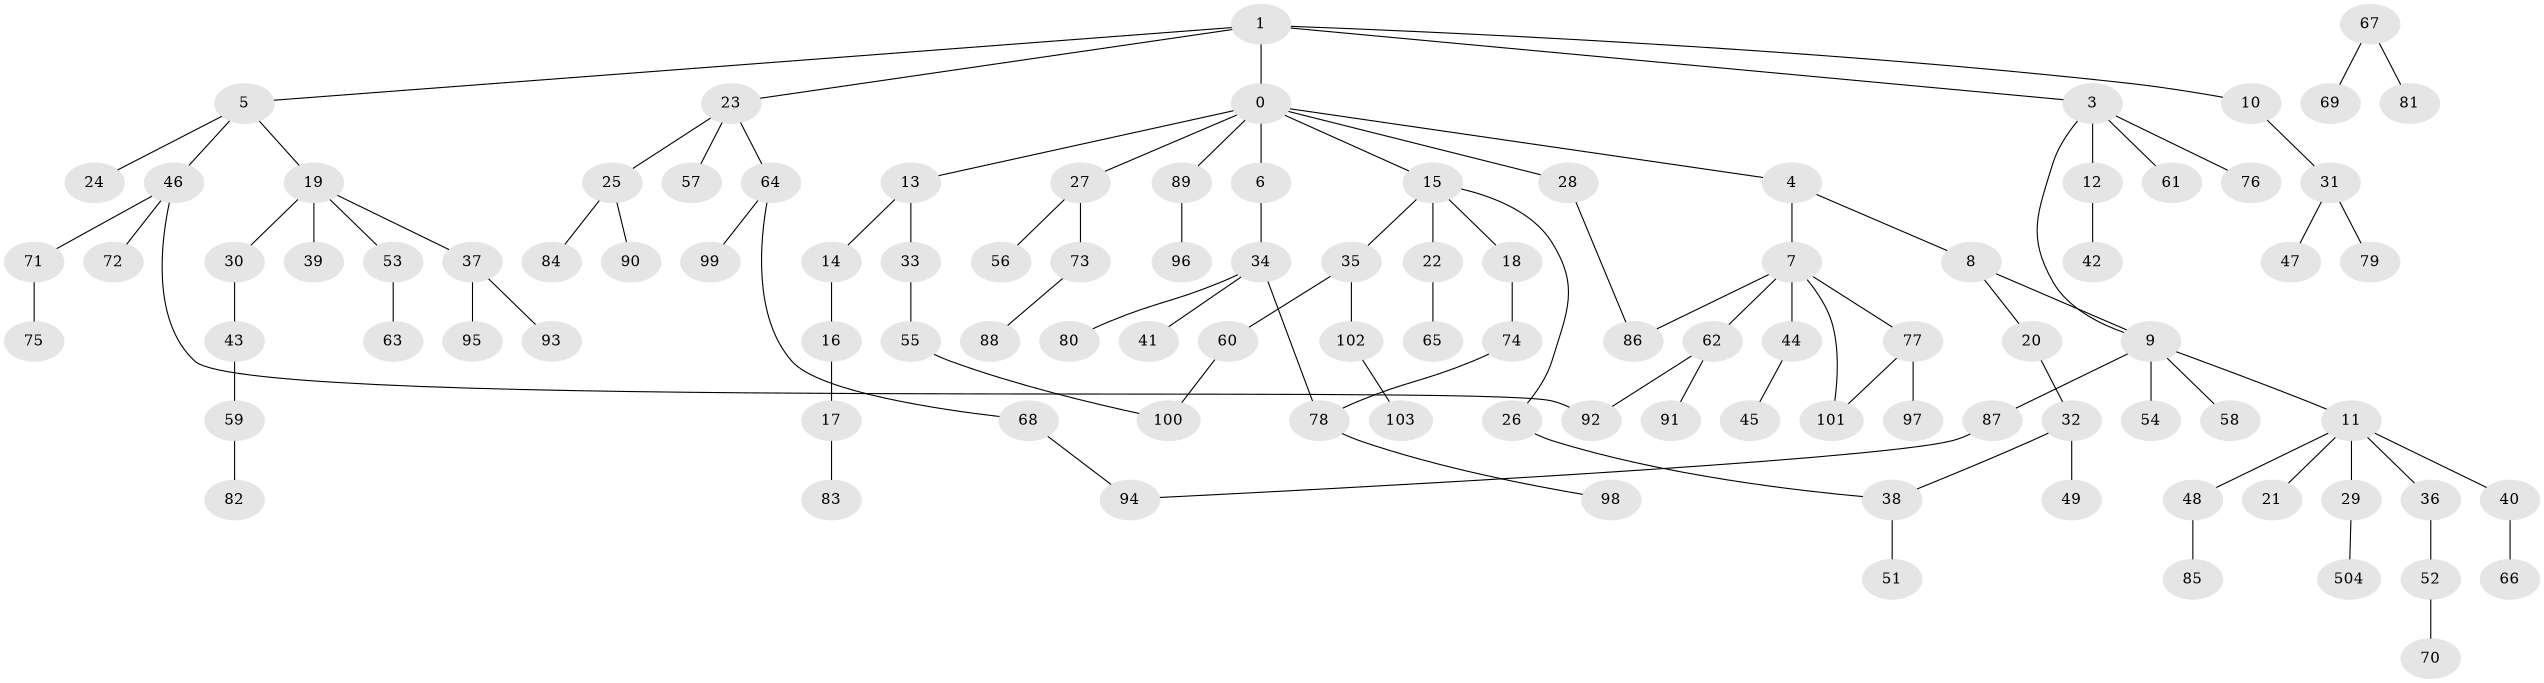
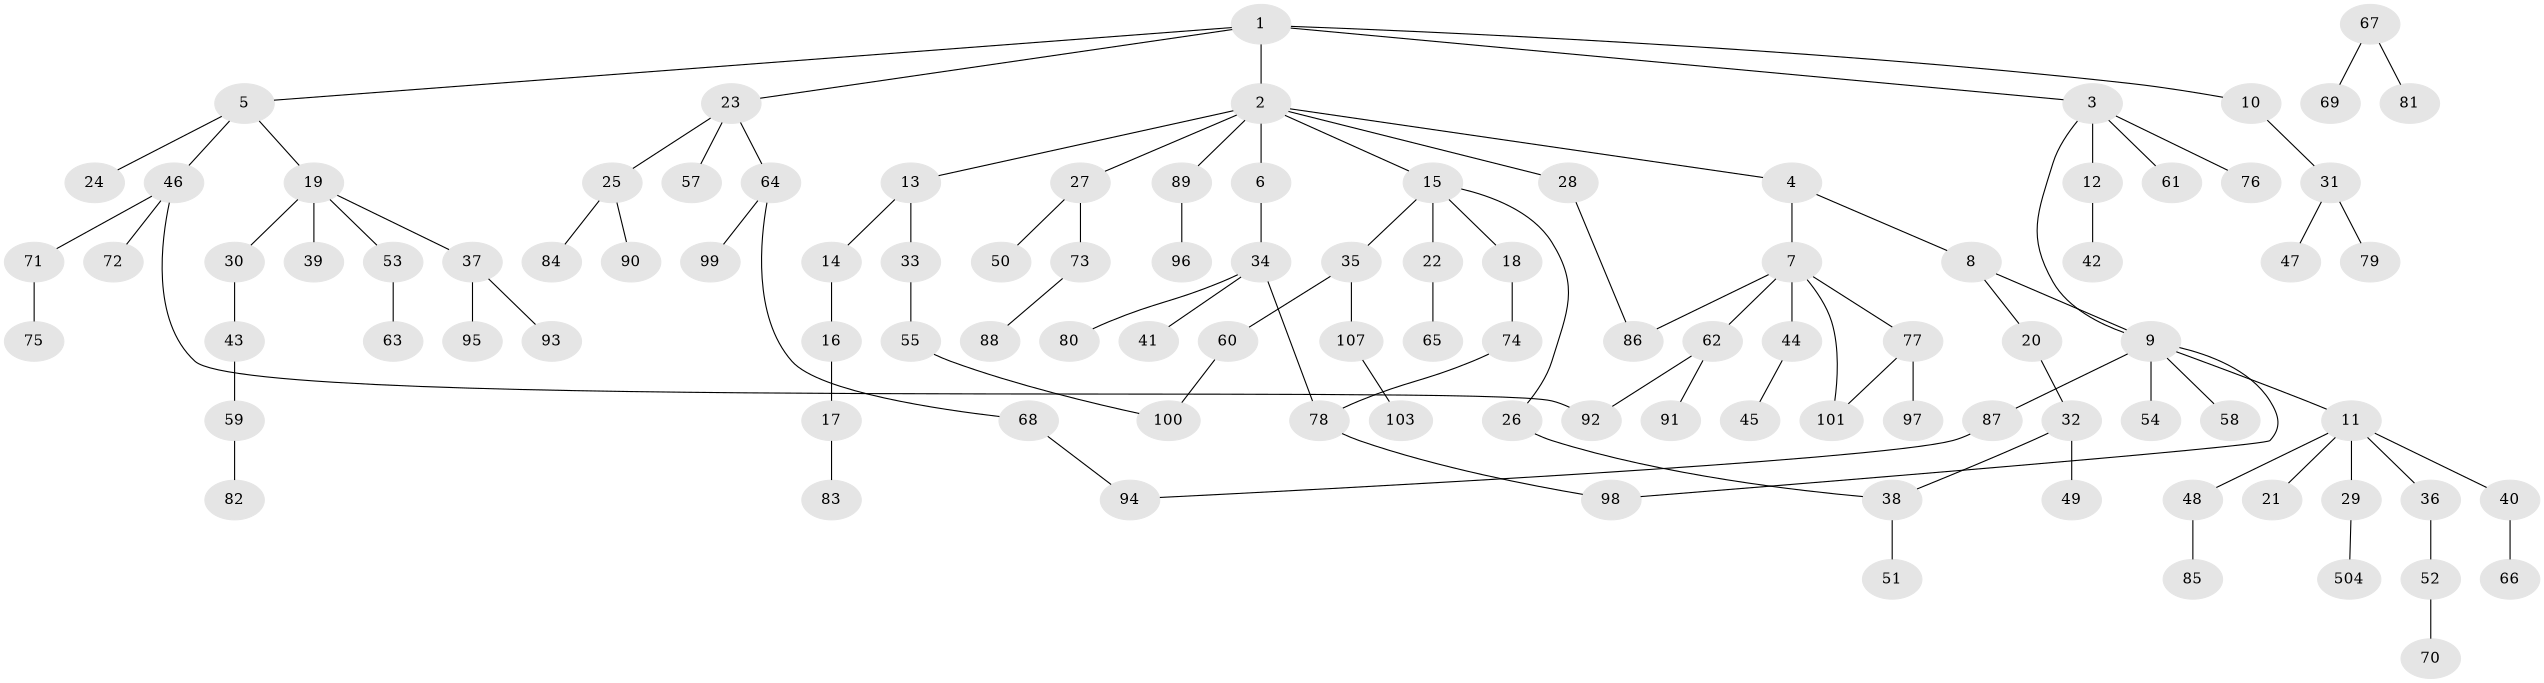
node "0": label "0" -> "2"
node "56": label "56" -> "50"
node "102": label "102" -> "107"
edge "9" -- "98": added
